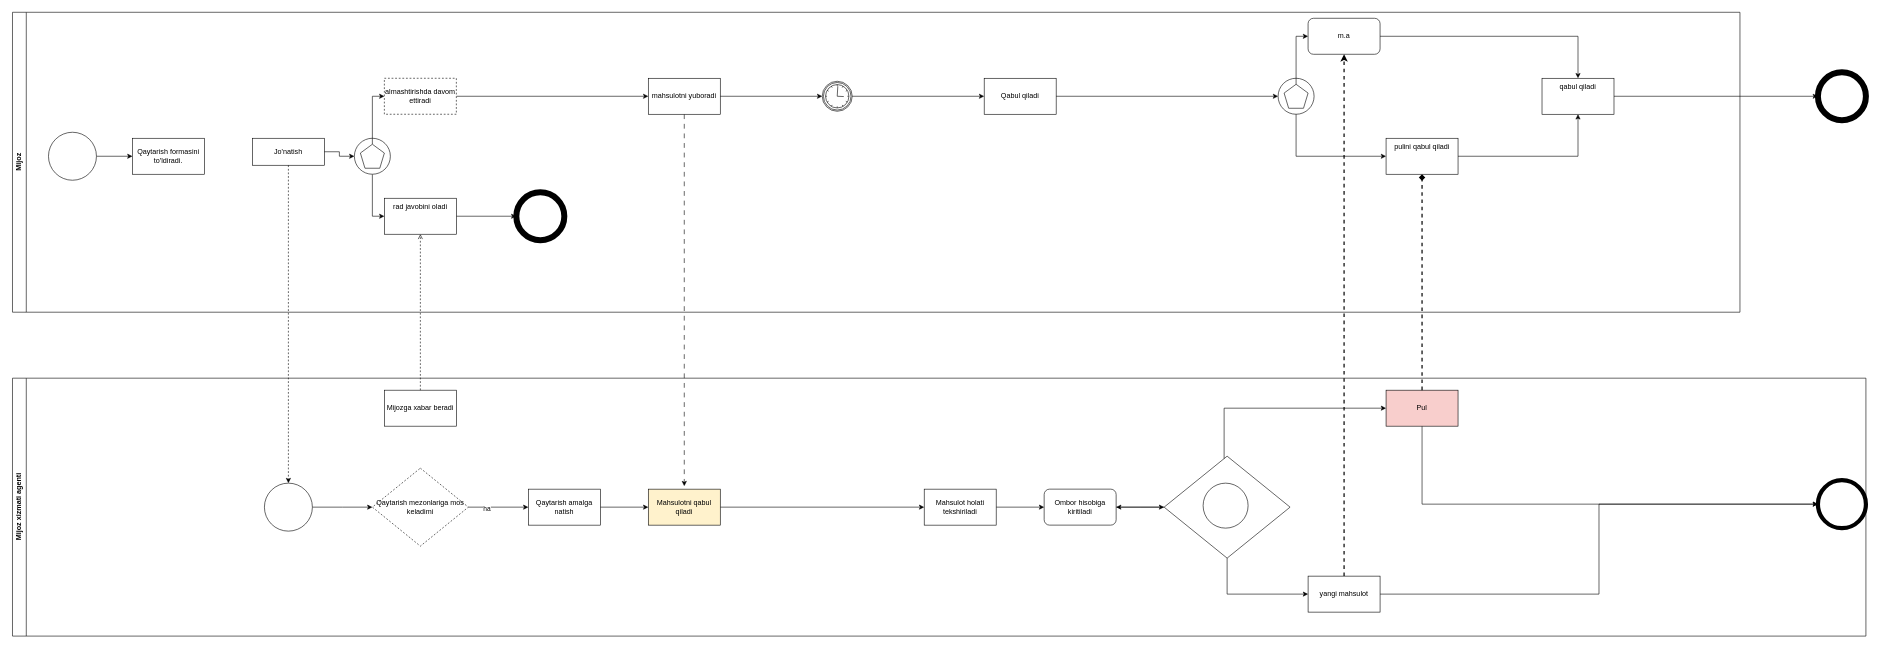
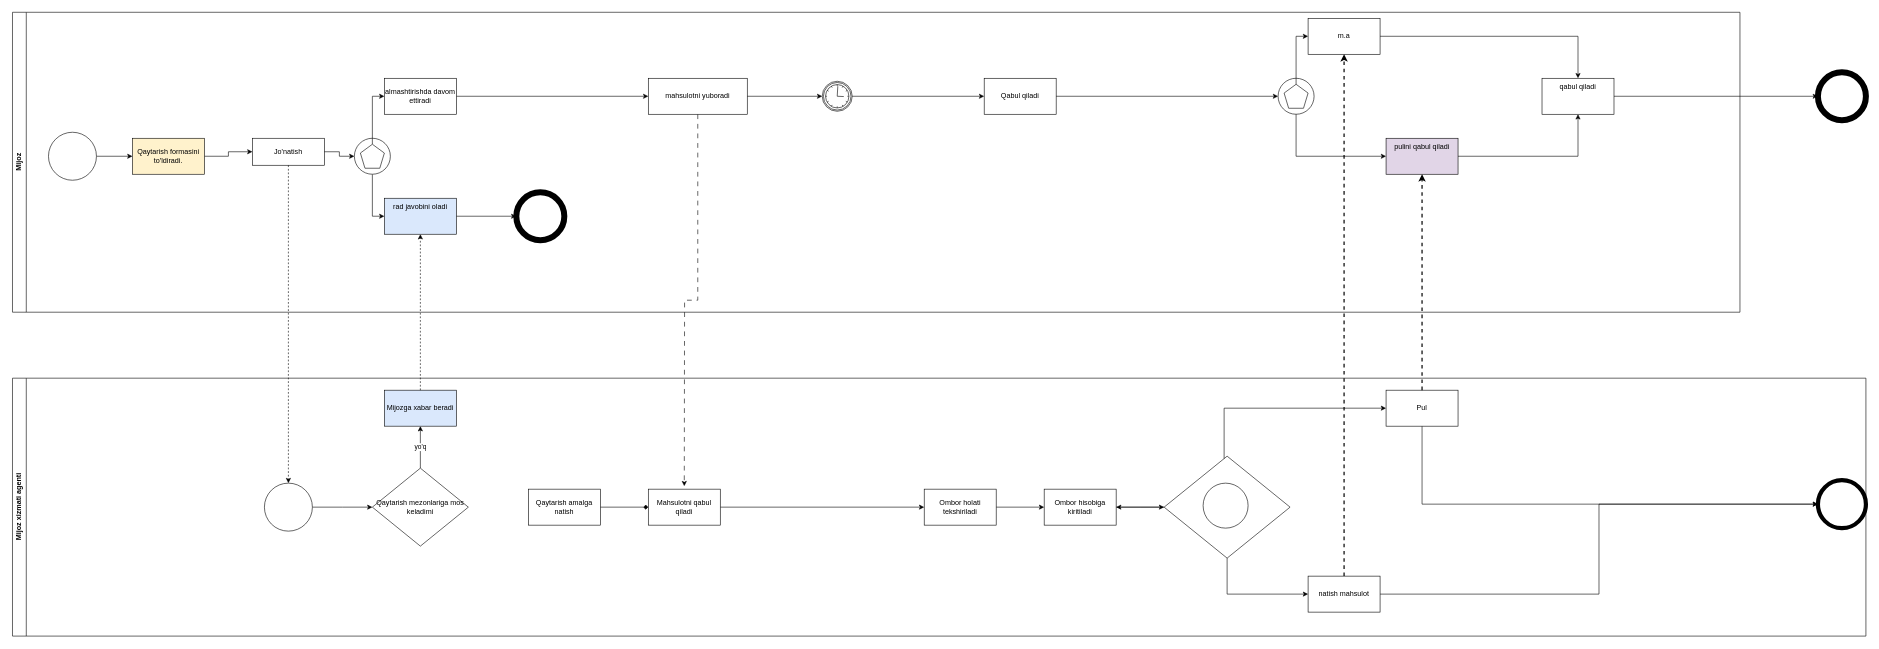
node "m.a": shape rounded rectangle -> rectangle
node "almashtirishda davom ettiradi": style dashed -> solid
node "mahsulotni yuboradi": size 72x36 -> 99x36
edge "Qaytarish formasini to'ldiradi." -> "Jo'natish": added
node "Qaytarish formasini to'ldiradi.": fillcolor #ffffff -> #fff2cc
node "pulini qabul qiladi": fillcolor #ffffff -> #e1d5e7
edge "Pul" -> "pulini qabul qiladi": arrowhead diamond -> classic
node "rad javobini oladi": fillcolor #ffffff -> #dae8fc
edge "Mijozga xabar beradi" -> "rad javobini oladi": arrowhead open -> classic
node "Mijozga xabar beradi": fillcolor #ffffff -> #dae8fc
node "Pul": fillcolor #f8cecc -> #ffffff
edge "Qaytarish mezonlariga mos keladimi" -> "Mijozga xabar beradi": added, label "yo'q"
node "Qaytarish mezonlariga mos keladimi": style dashed -> solid
edge "Qaytarish mezonlariga mos keladimi" -> "Qaytarish amalga natish": removed, label "ha"
edge "Qaytarish amalga natish" -> "Mahsulotni qabul qiladi": arrowhead classic -> diamond
node "Mahsulotni qabul qiladi": fillcolor #fff2cc -> #ffffff
node "Mahsulot holati tekshiriladi": label "Mahsulot holati tekshiriladi" -> "Ombor holati tekshiriladi"
node "Ombor hisobiga kiritiladi": shape rounded rectangle -> rectangle
node "yangi mahsulot": label "yangi mahsulot" -> "natish mahsulot"
